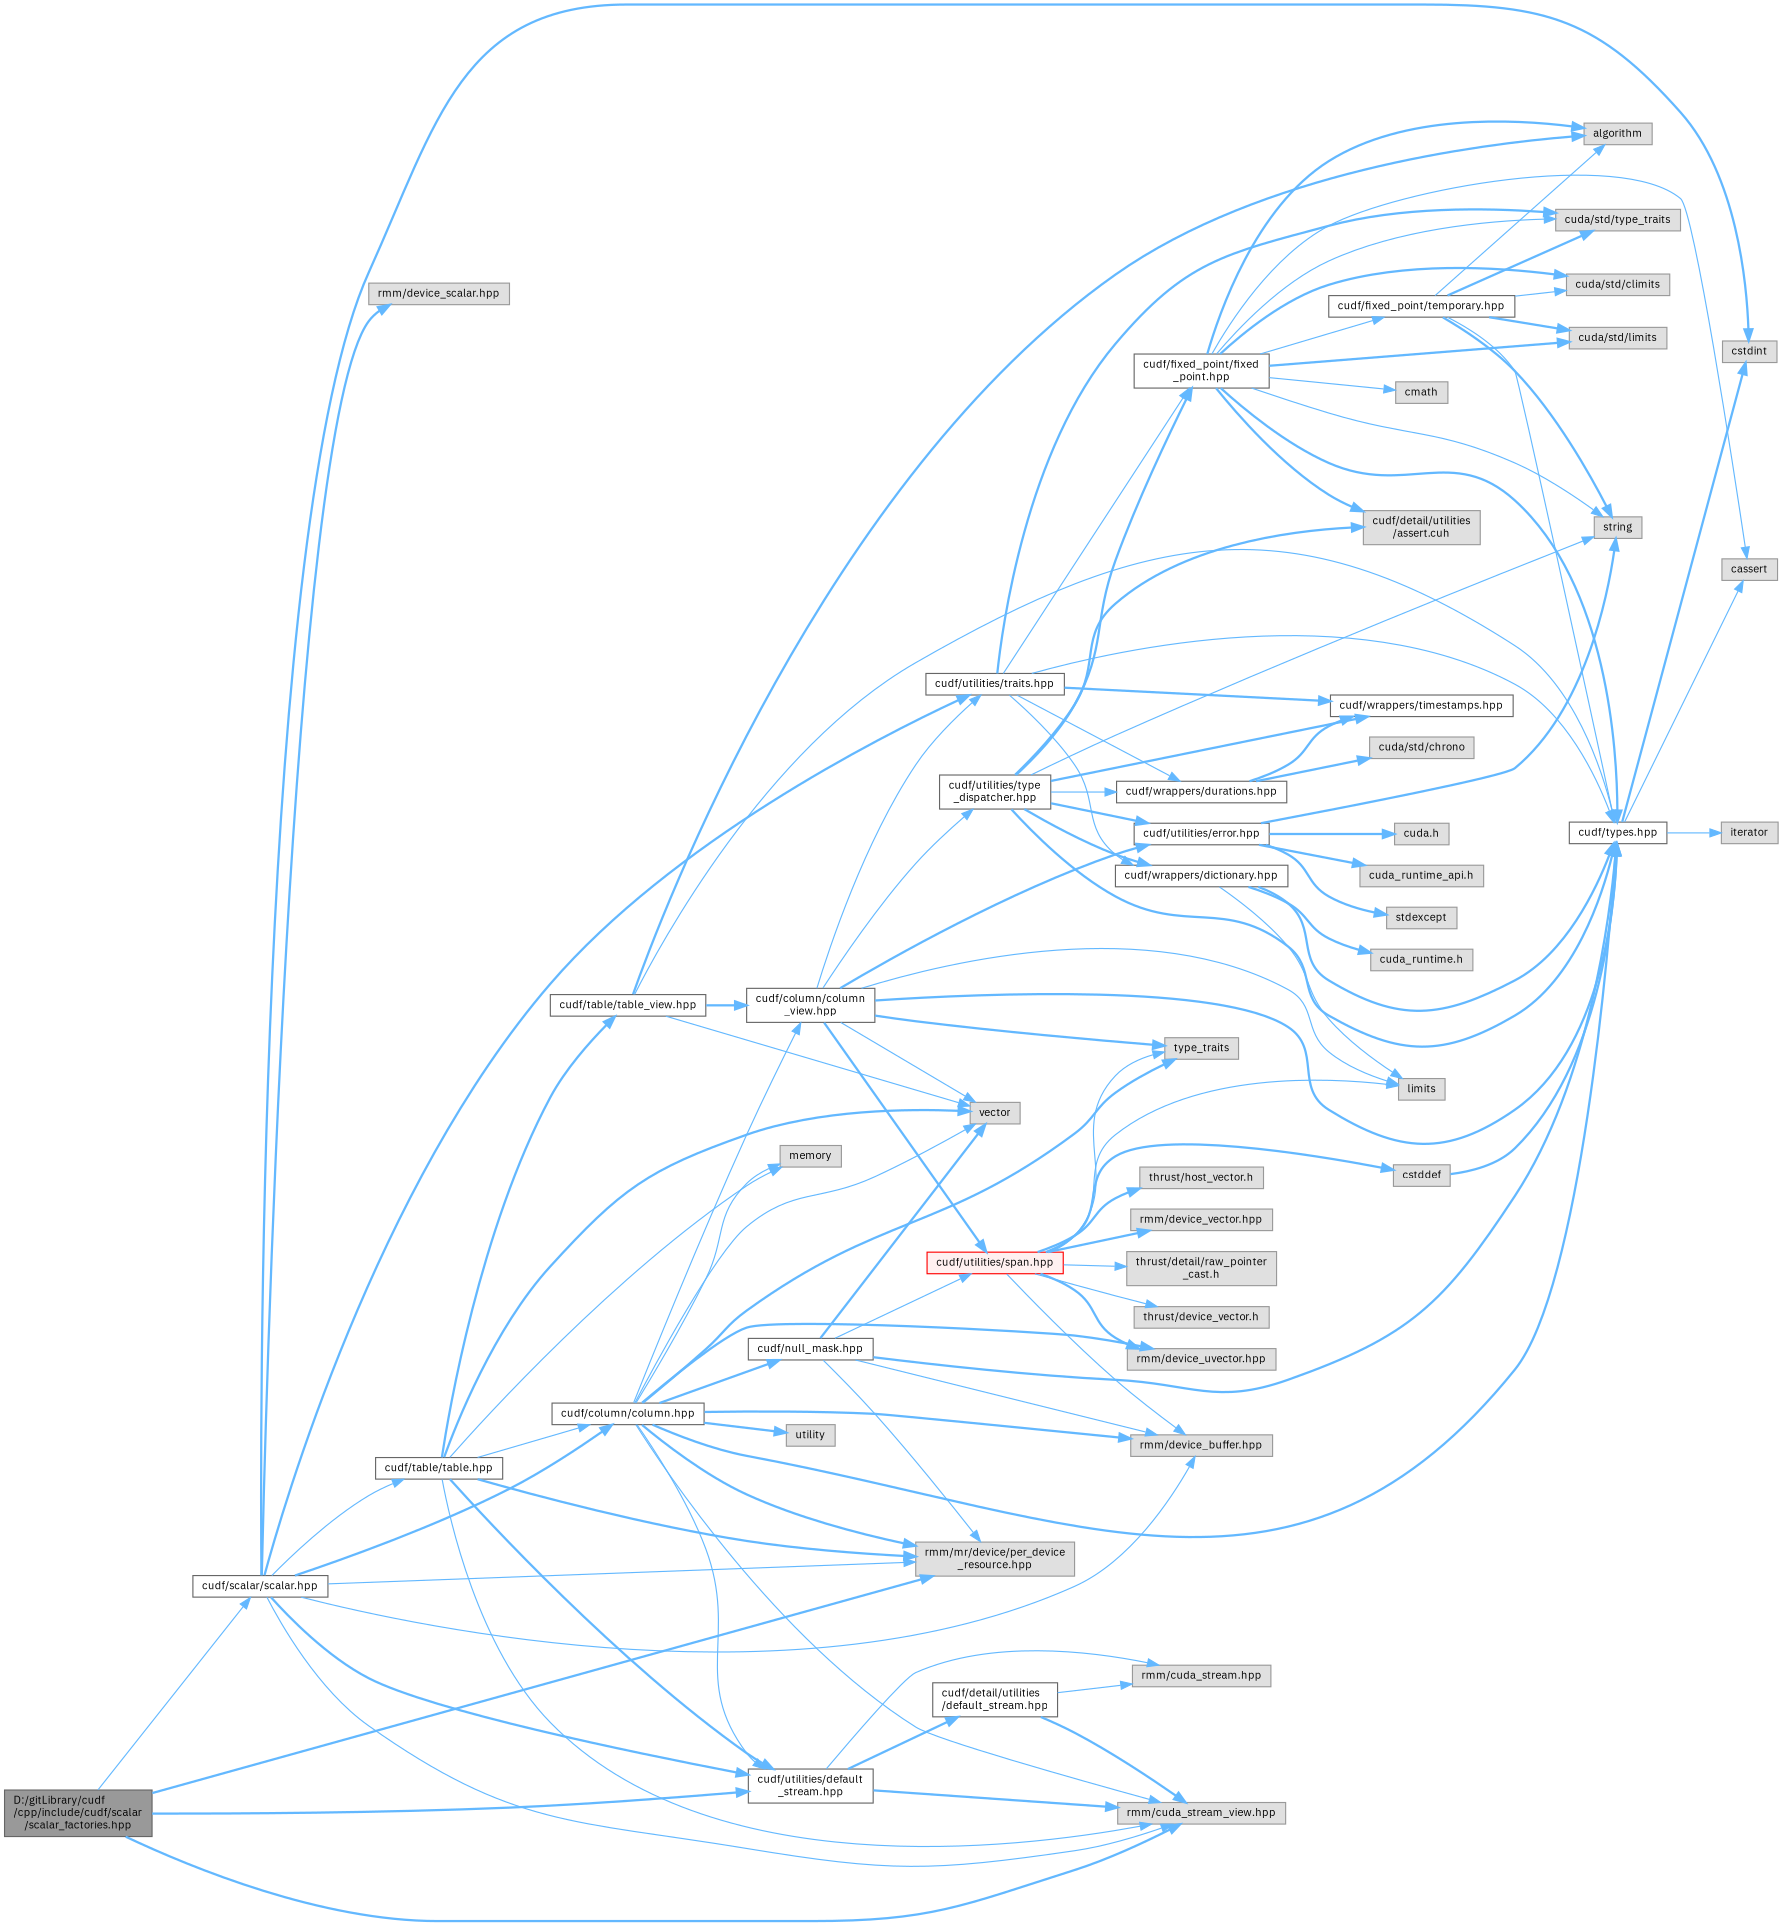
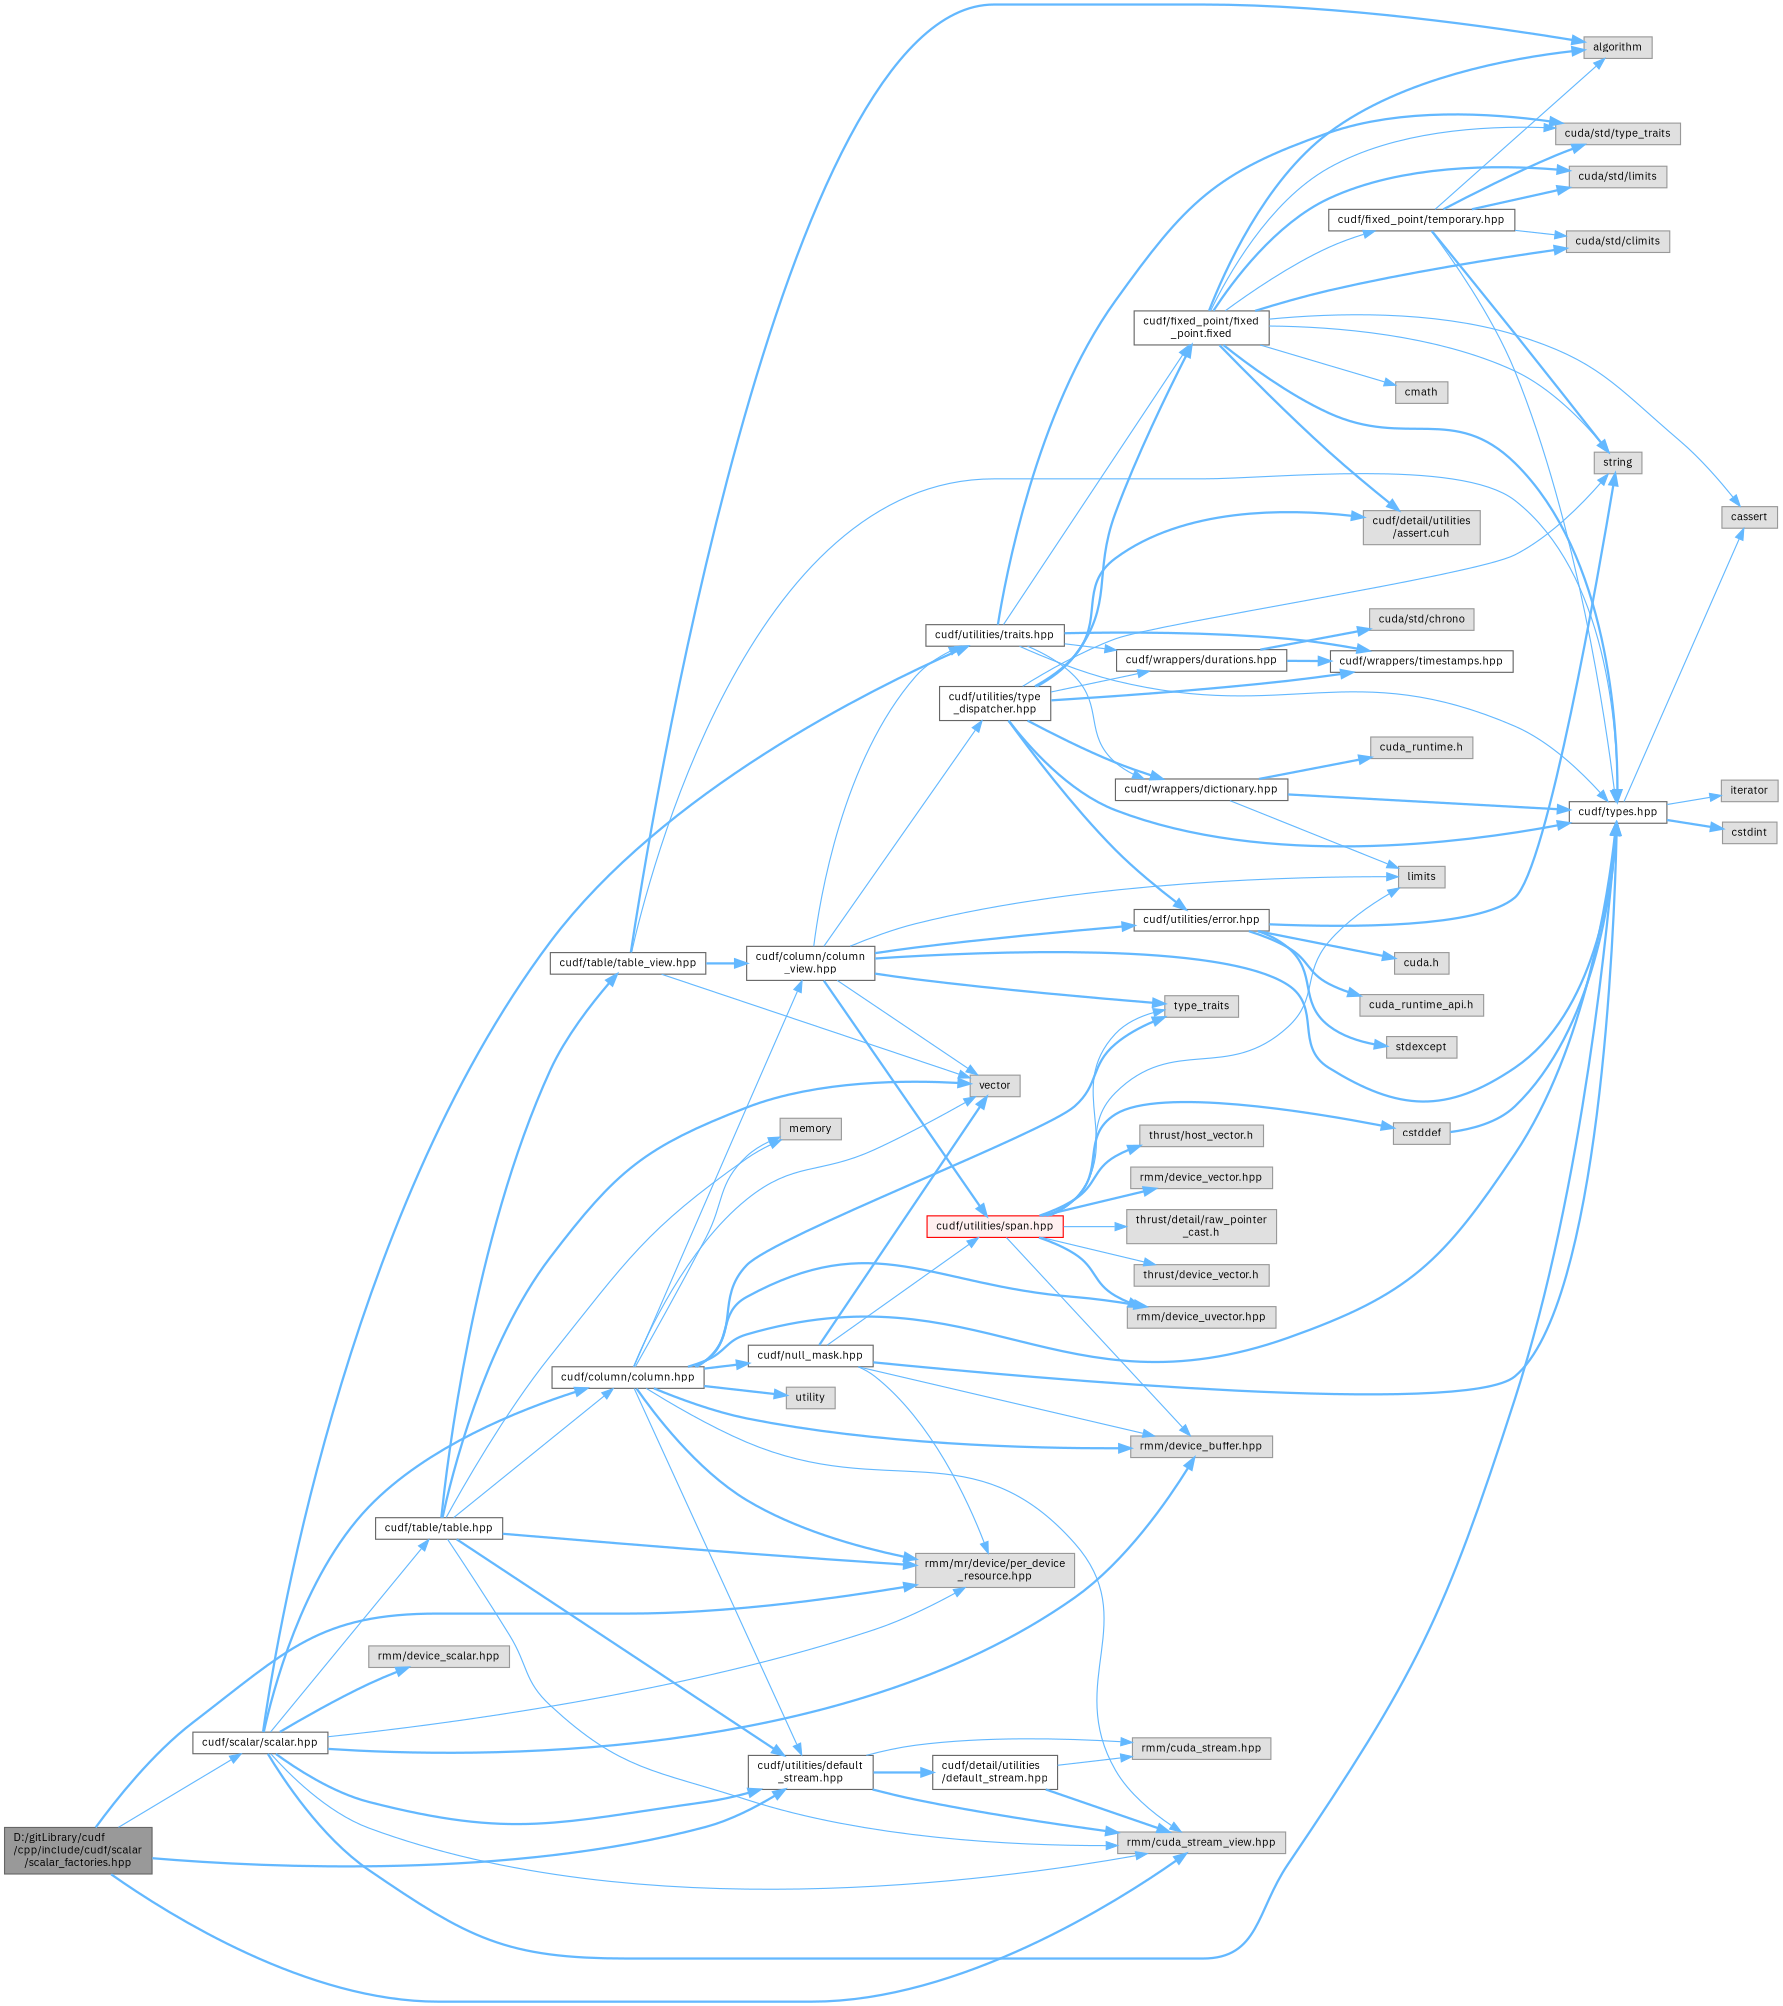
edge "cudf/scalar/scalar.hpp" -> "cstdint": now "cudf/scalar/scalar.hpp" -> "cudf/types.hpp"
node "cudf/fixed_point/fixed _point.hpp": label "cudf/fixed_point/fixed _point.hpp" -> "cudf/fixed_point/fixed _point.fixed"
edge "cudf/scalar/scalar.hpp" -> "rmm/device_buffer.hpp": style solid -> bold
